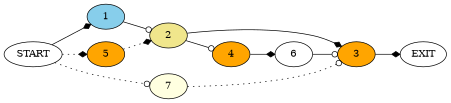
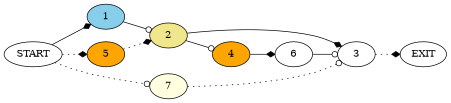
node "3": fillcolor orange -> white
edge "3" -> "EXIT": style solid -> dotted
